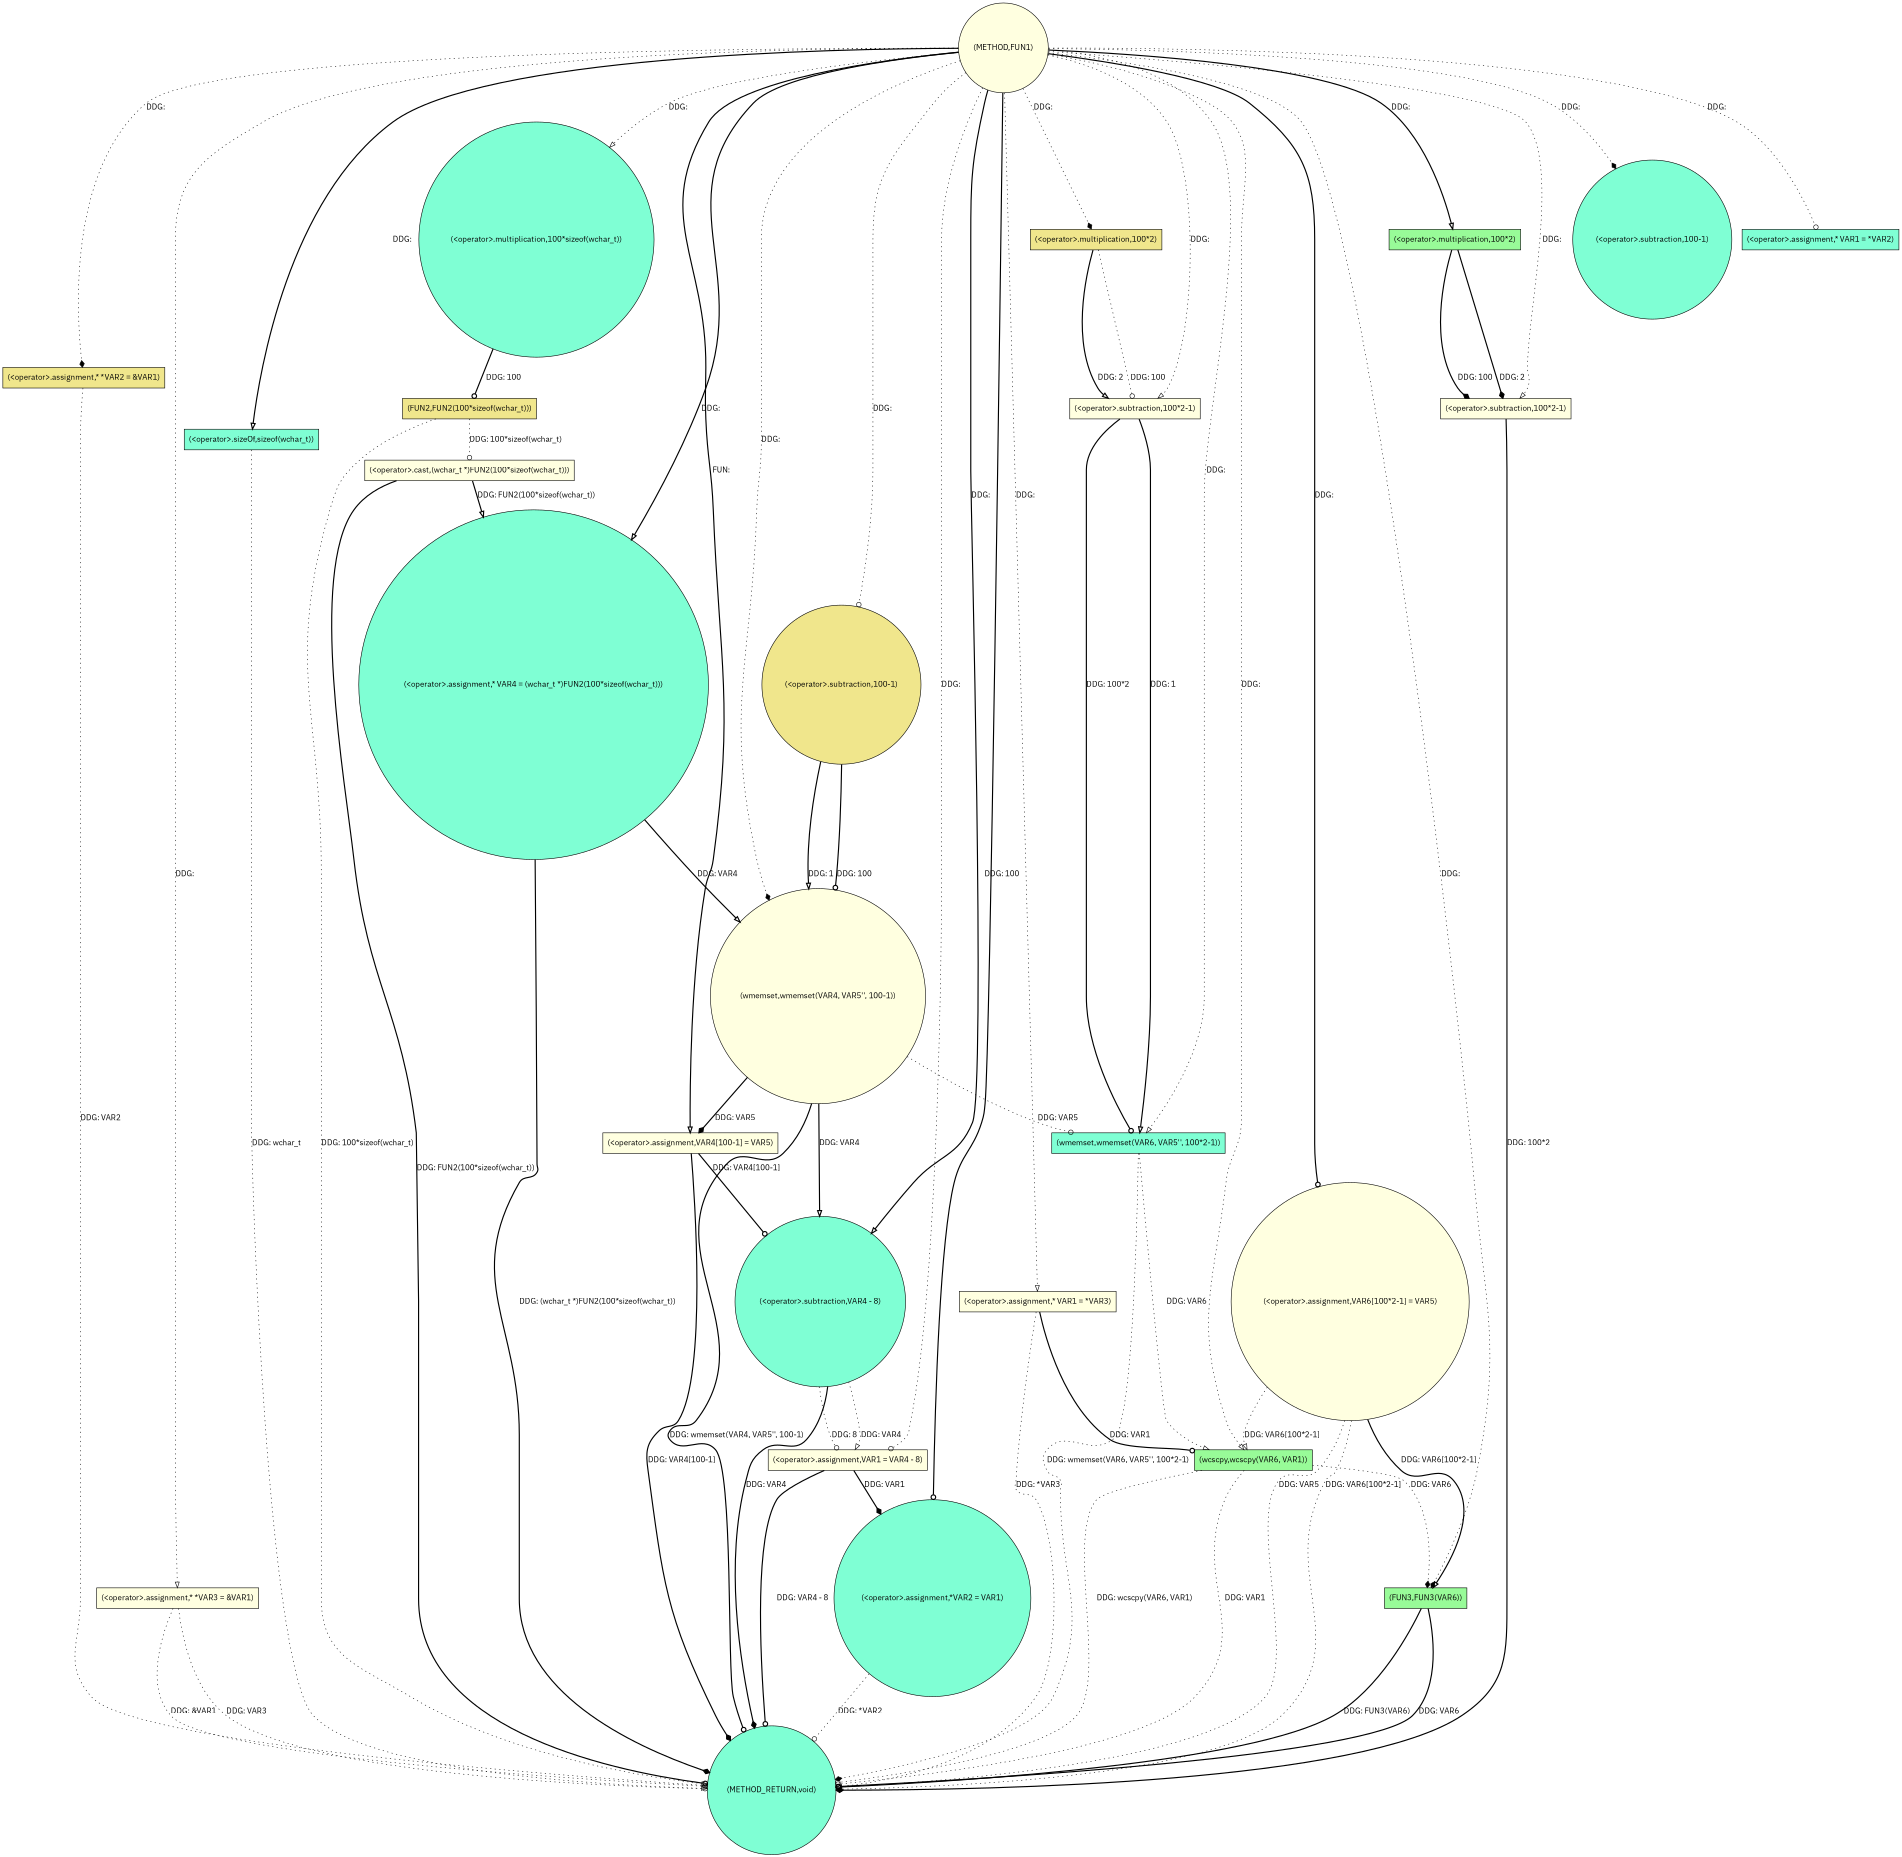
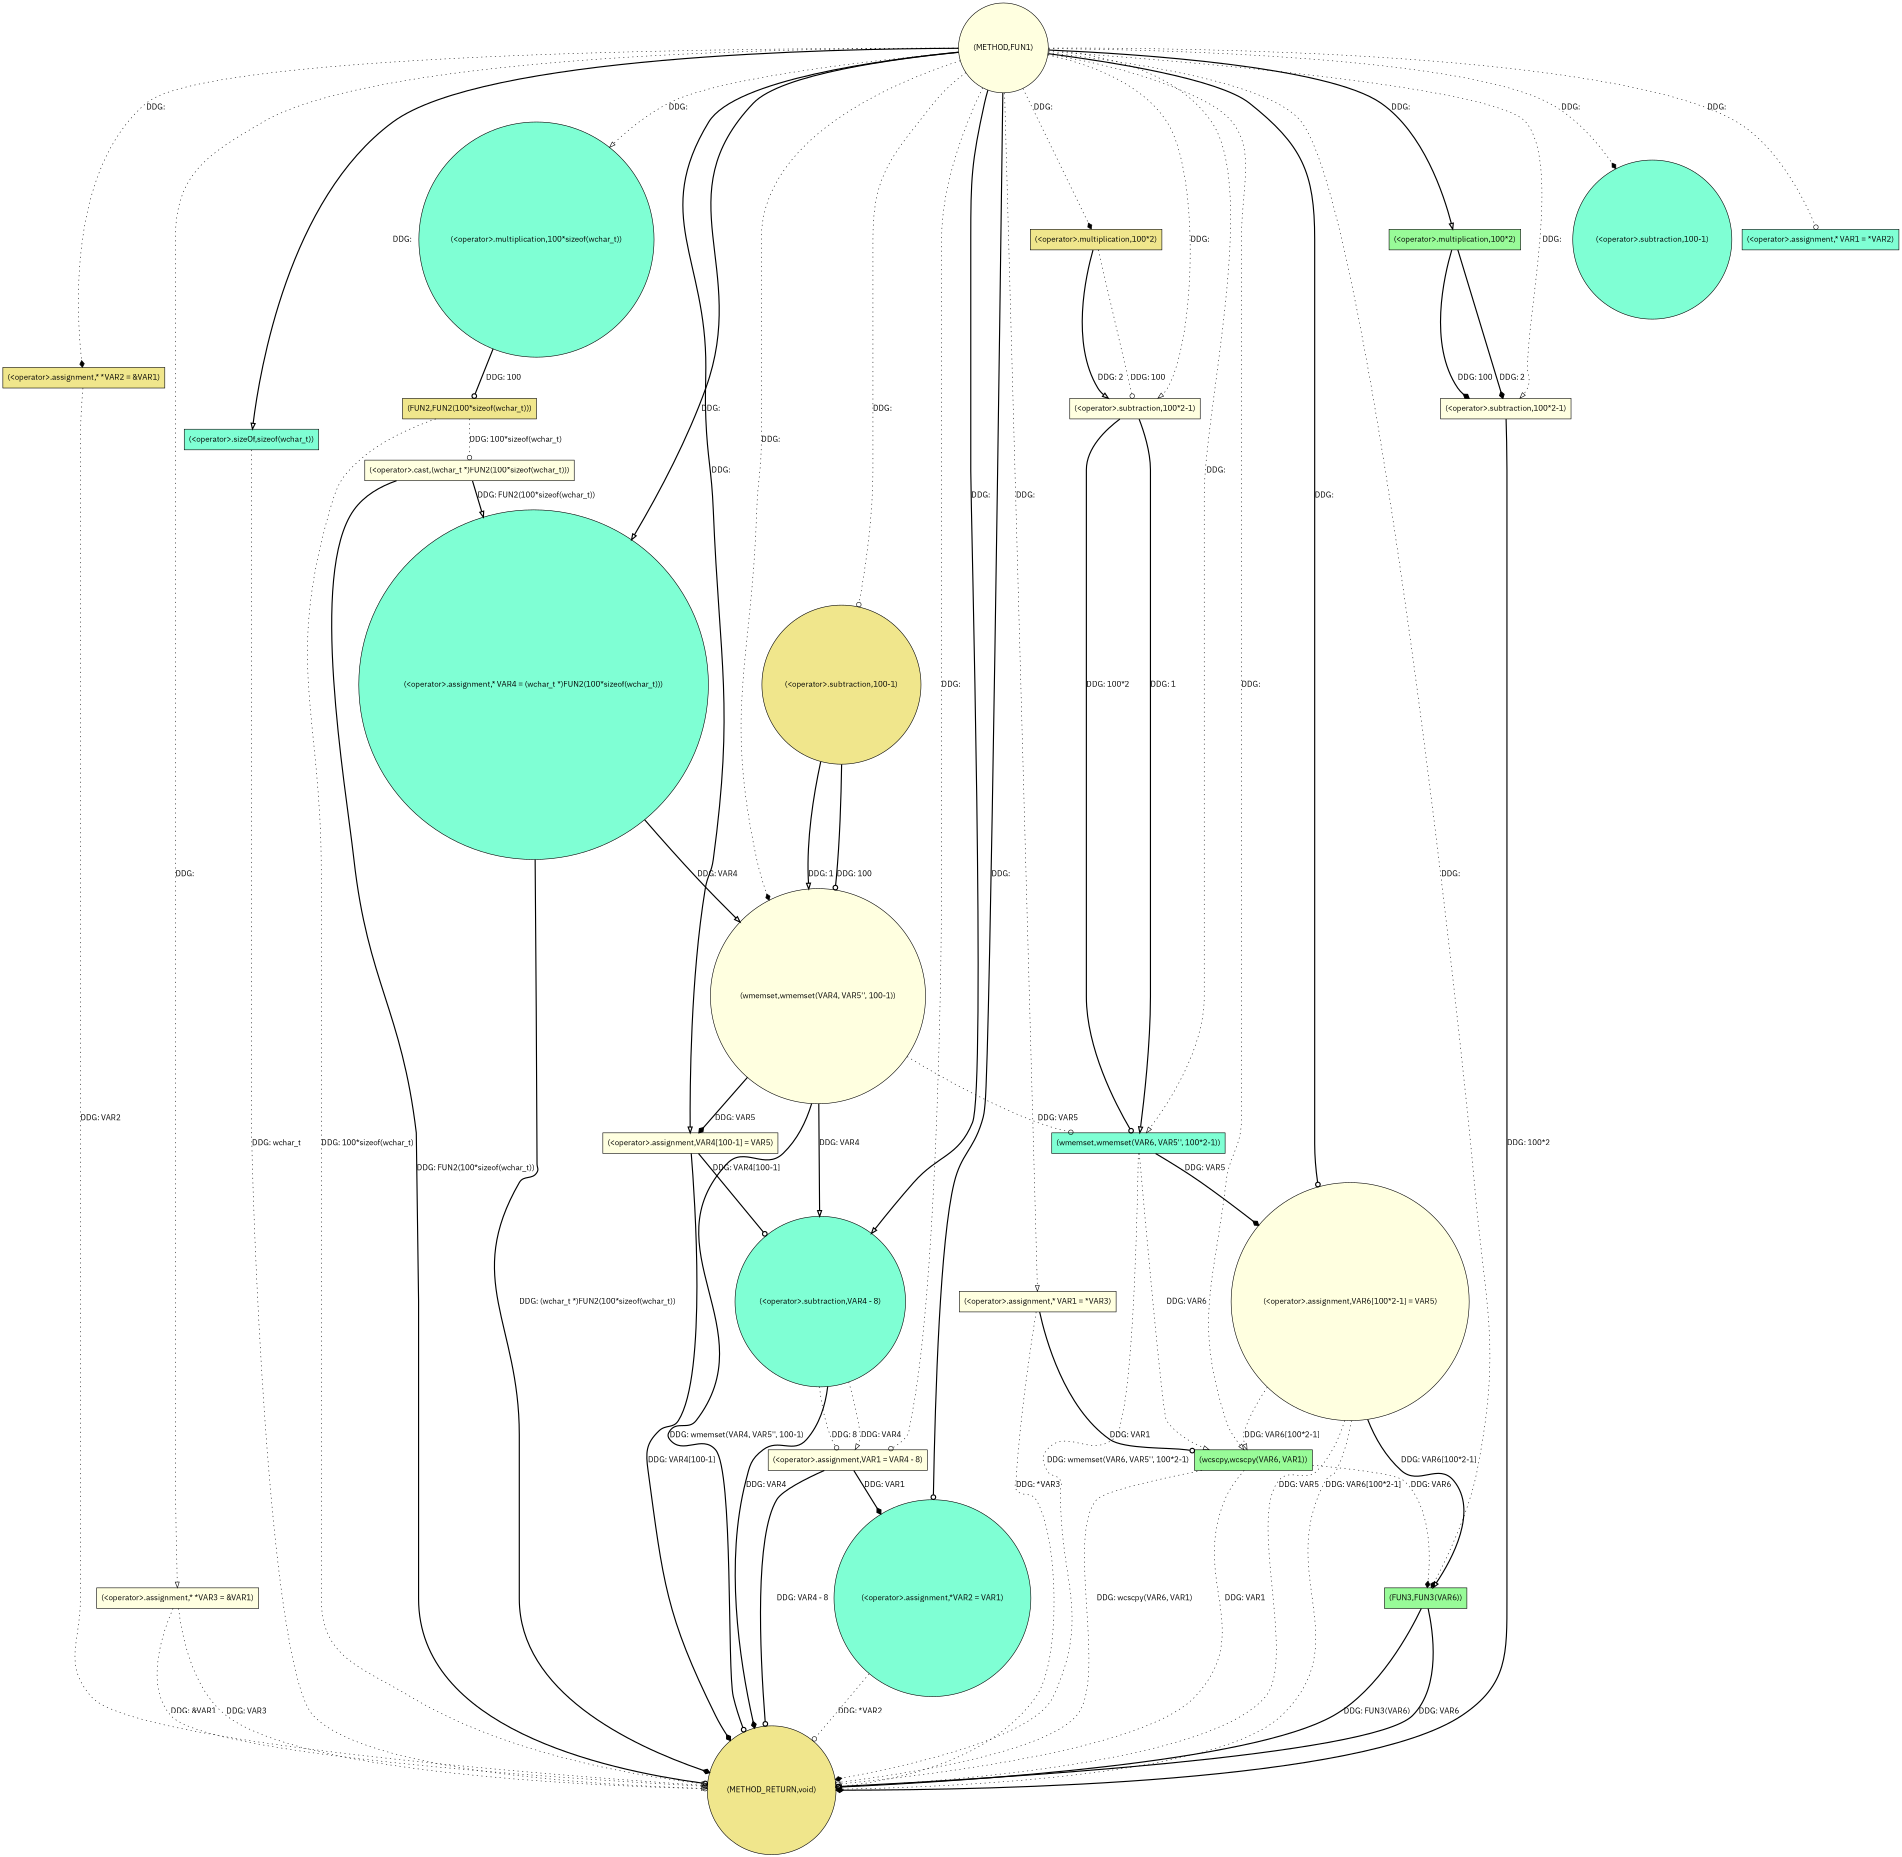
edge "(METHOD,FUN1)" -> "(<operator>.assignment,VAR4[100-1] = VAR5)": label "FUN: " -> "DDG: "
edge "(METHOD,FUN1)" -> "(<operator>.assignment,*VAR2 = VAR1)": label "DDG: 100" -> "DDG: "
edge "(wmemset,wmemset(VAR6, VAR5'', 100*2-1))" -> "(<operator>.assignment,VAR6[100*2-1] = VAR5)": added, label "DDG: VAR5"
node "(METHOD_RETURN,void)": fillcolor aquamarine -> khaki
